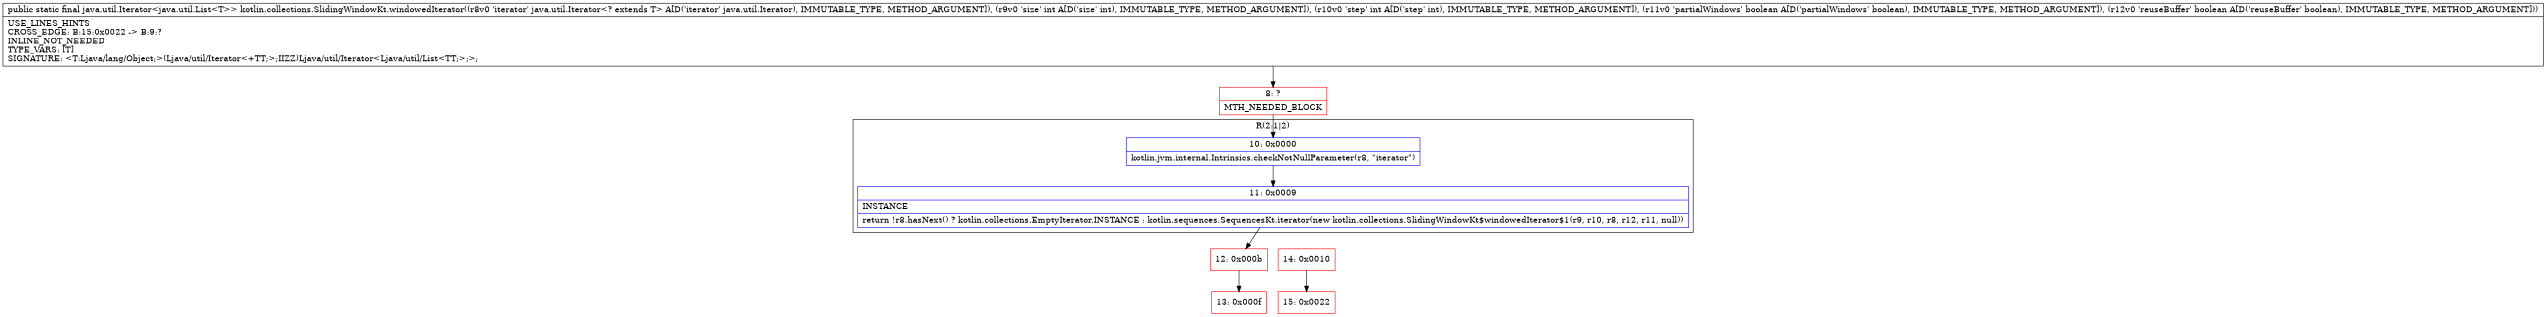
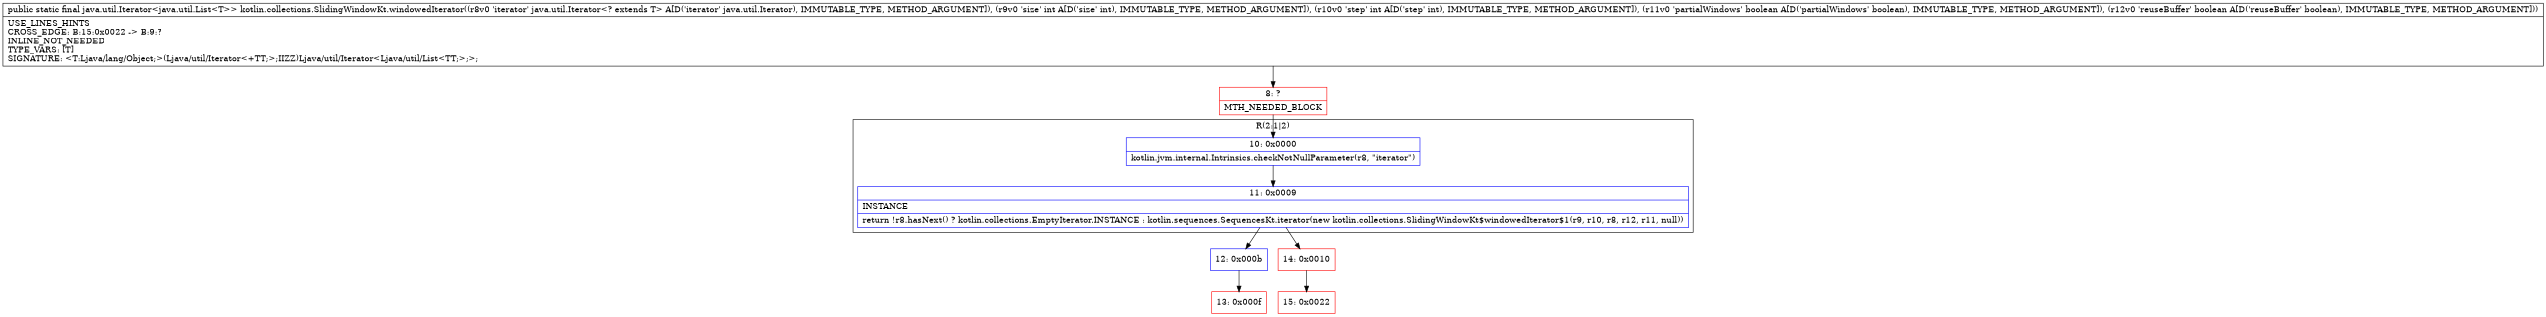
edge "11: 0x0009" -> "14: 0x0010": added
node "12: 0x000b": color red -> blue
